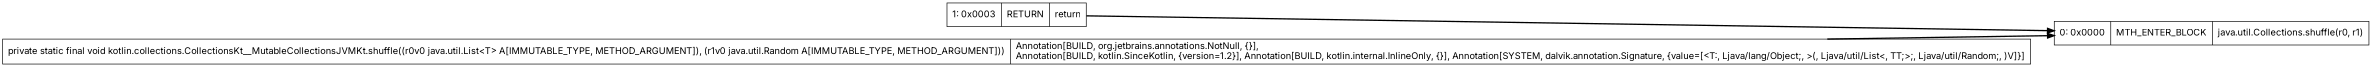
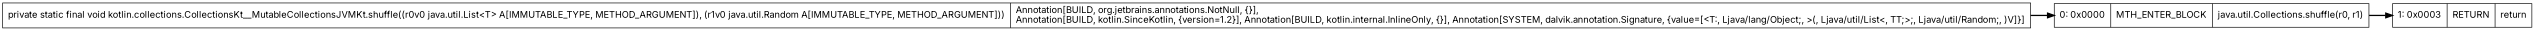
edge "1: 0x0003" -> "0: 0x0000": reversed
